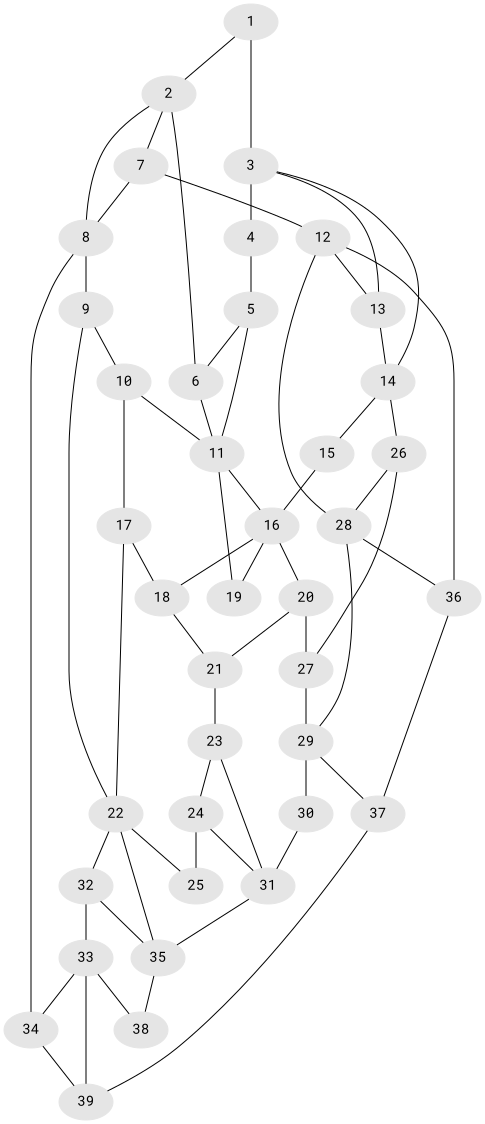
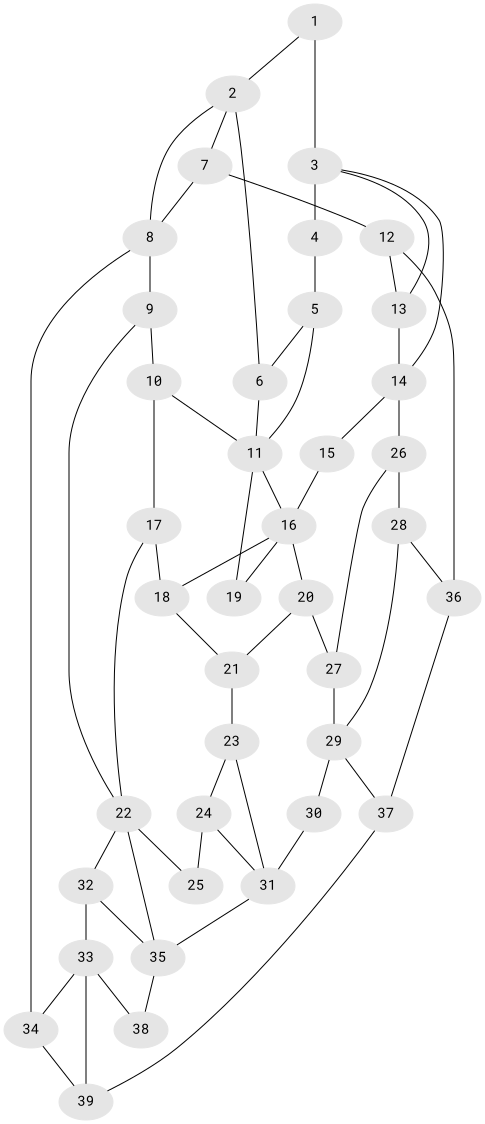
edge "12" -- "28": removed
